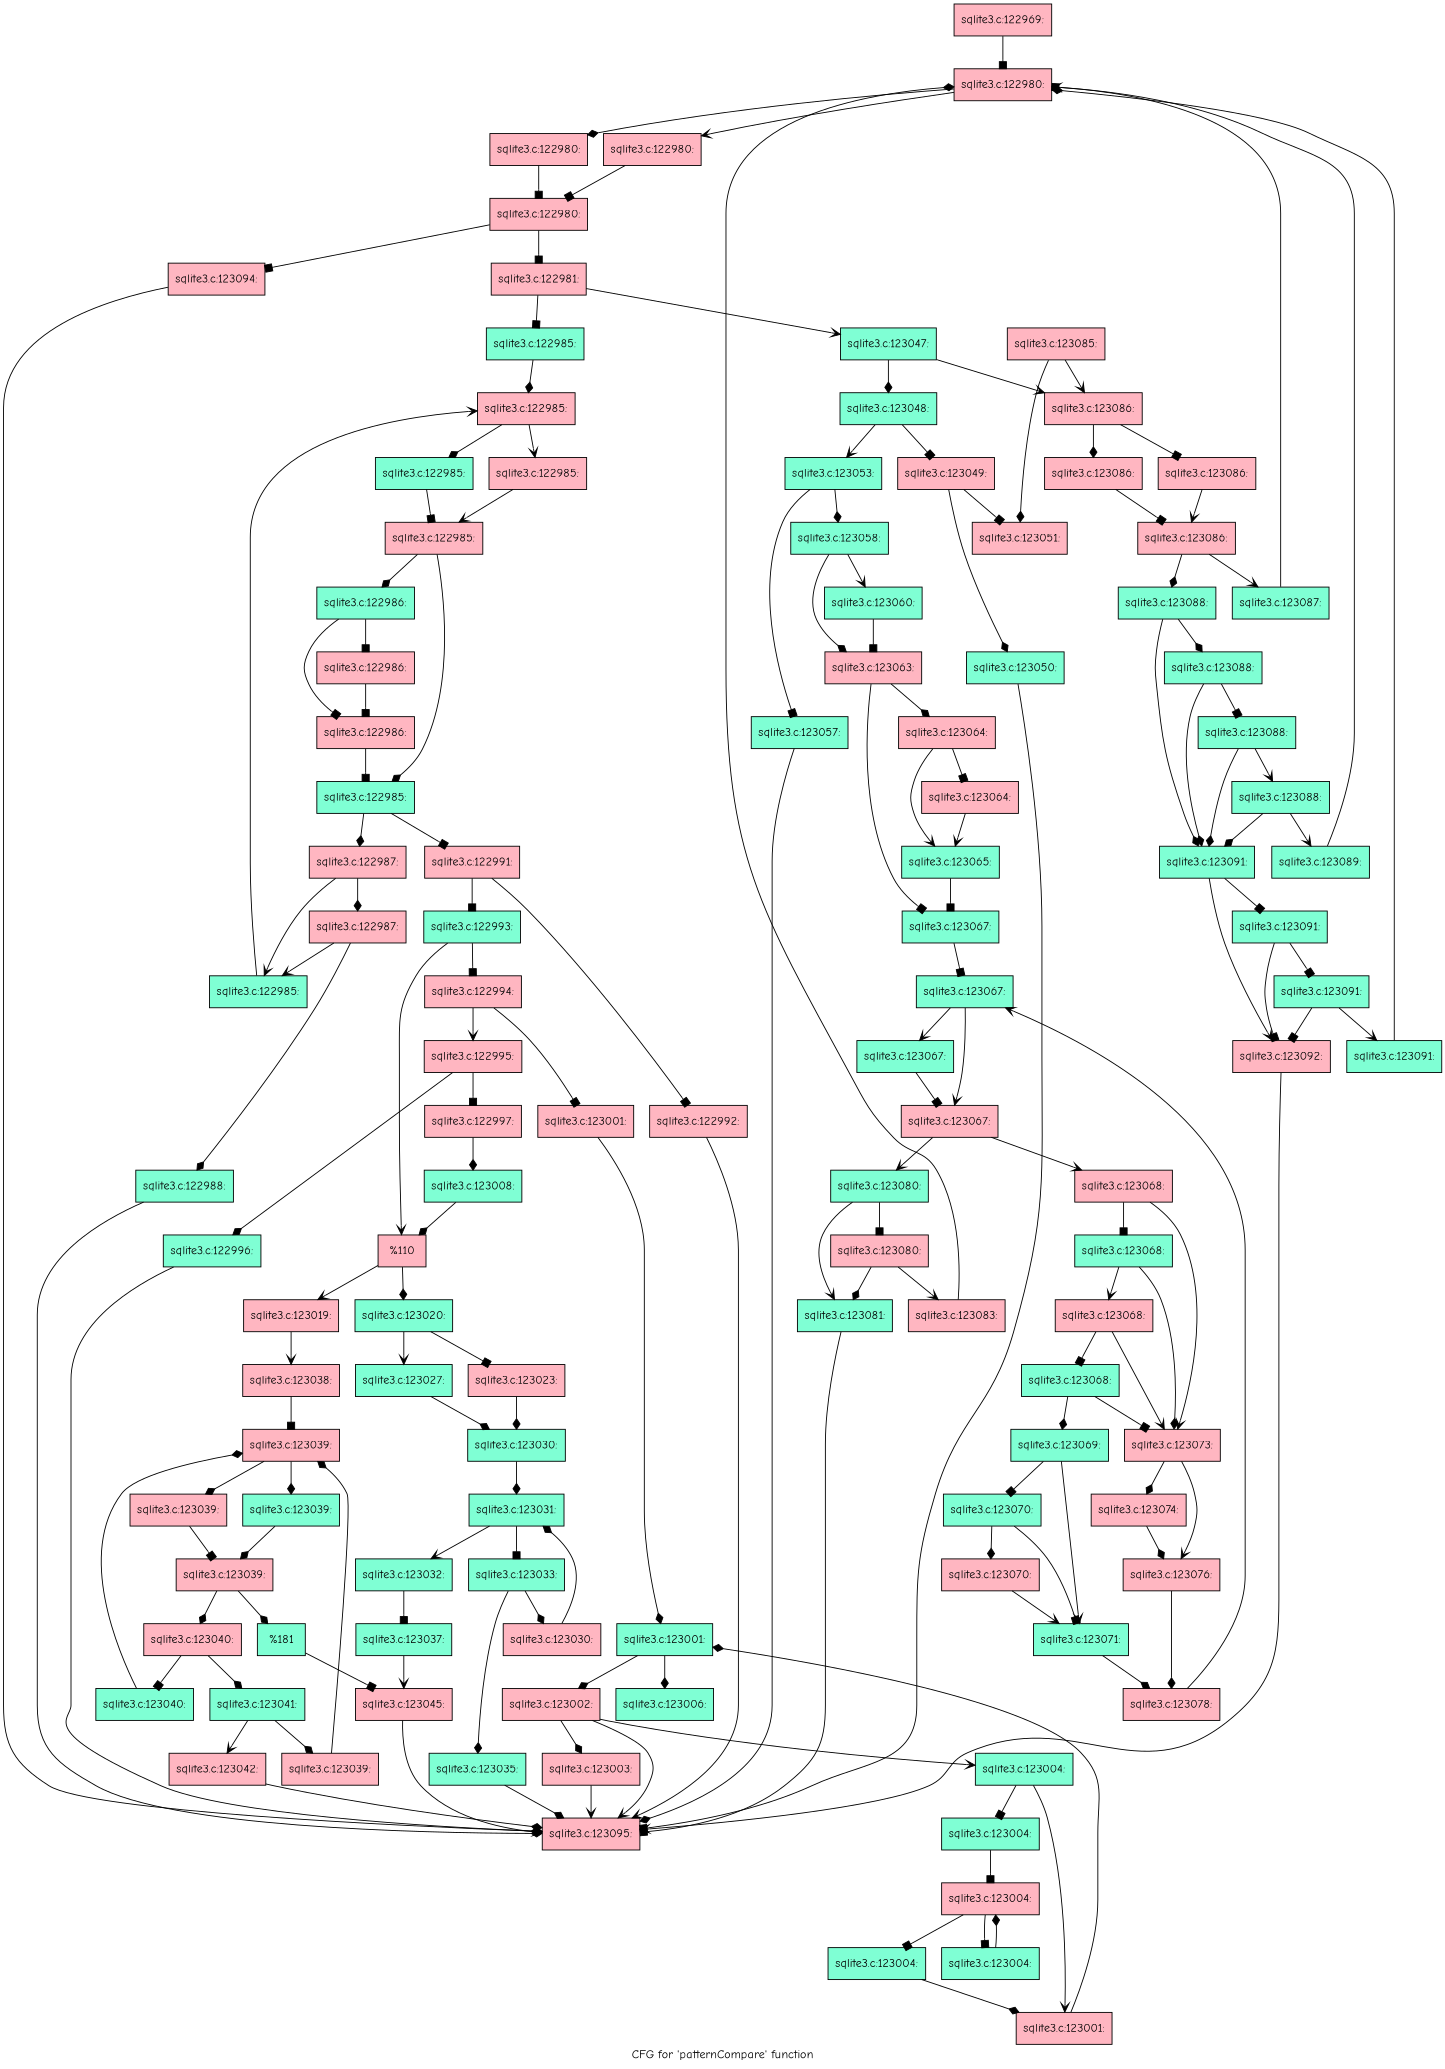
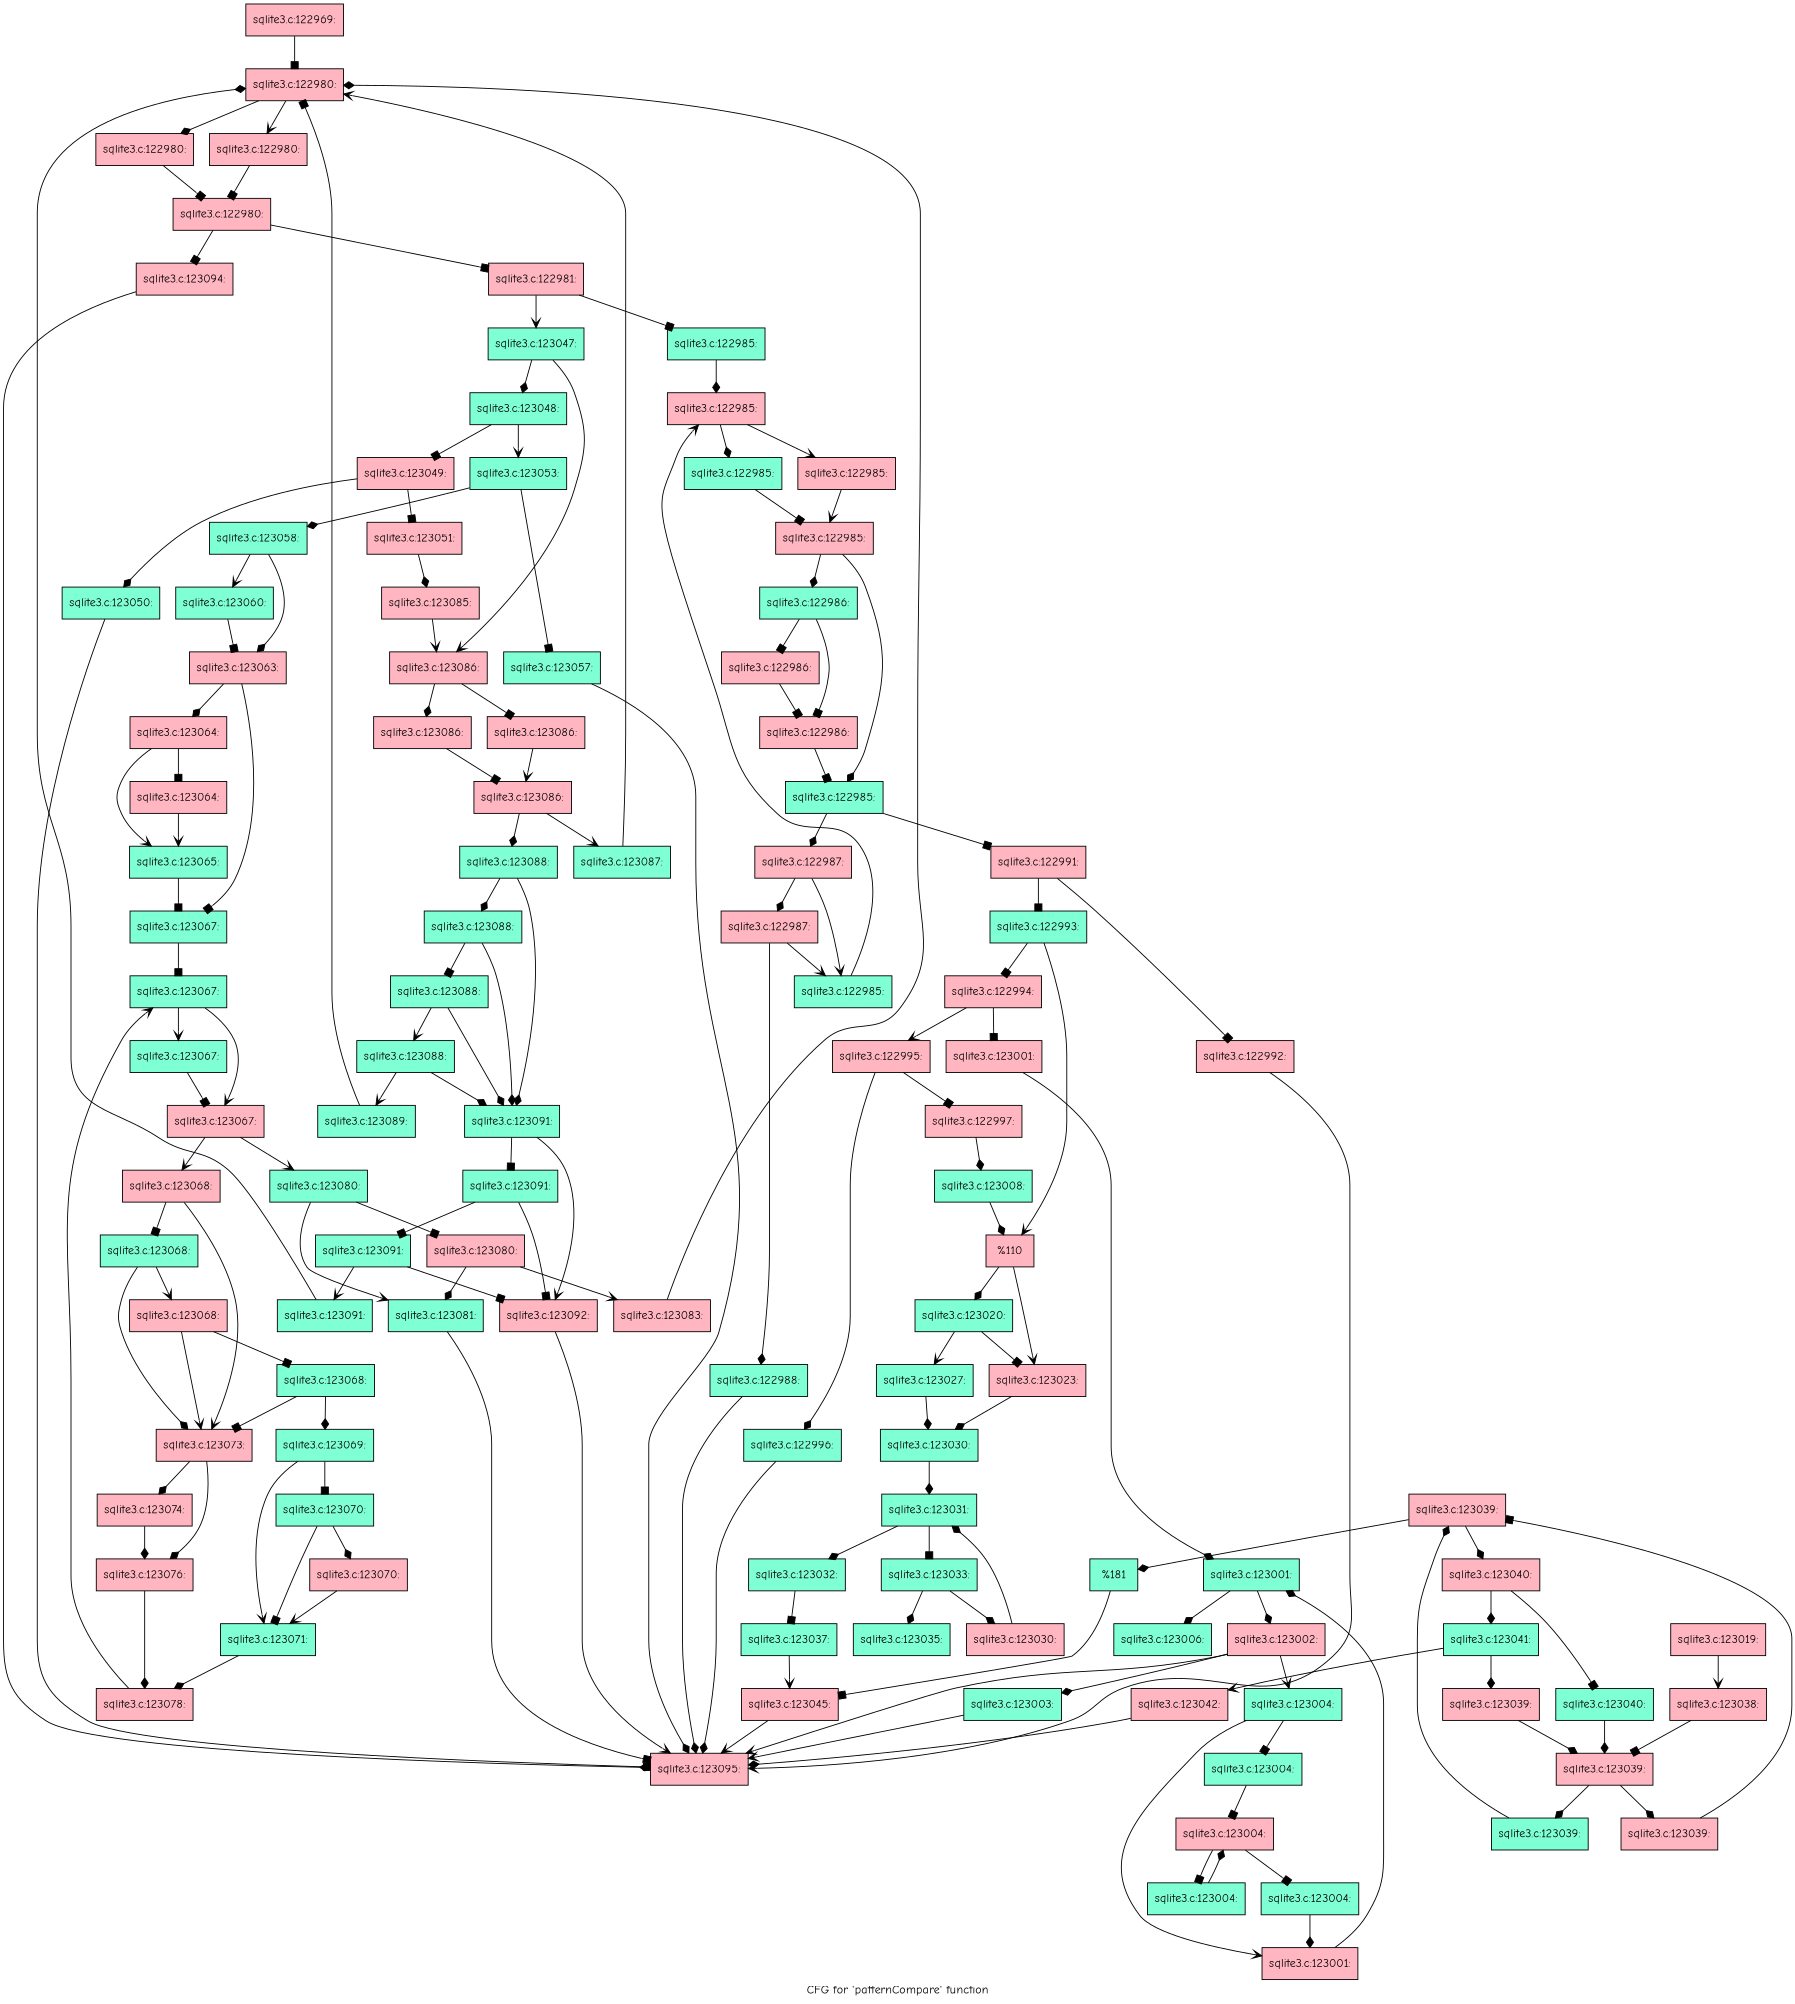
edge "sqlite3.c:123085:" -> "sqlite3.c:123051:": reversed
edge "%110" -> "sqlite3.c:123019:": now "%110" -> "sqlite3.c:123023:"
edge "sqlite3.c:123073:" -> "sqlite3.c:123076:": arrowhead vee -> diamond
edge "sqlite3.c:123031:" -> "sqlite3.c:123032:": arrowhead vee -> diamond
node "sqlite3.c:123003:": fillcolor lightpink -> aquamarine
edge "sqlite3.c:123035:" -> "sqlite3.c:123095:": removed
